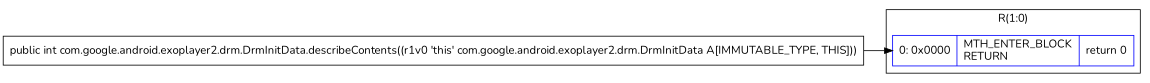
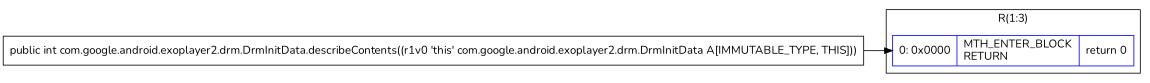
cluster "R(1:0)": label "R(1:0)" -> "R(1:3)"
